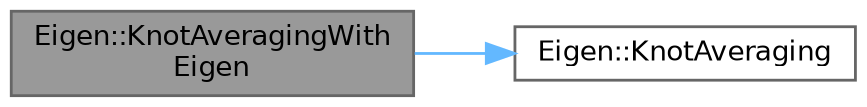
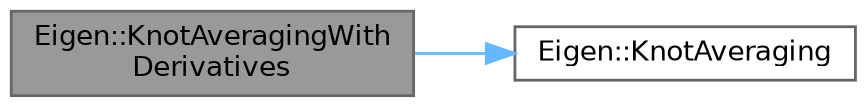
node "Eigen::KnotAveragingWith Eigen": label "Eigen::KnotAveragingWith Eigen" -> "Eigen::KnotAveragingWith Derivatives"
